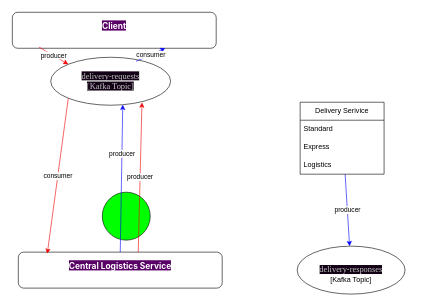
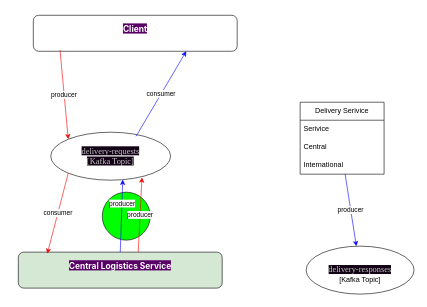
node "Client": moved (114, 30) -> (135, 33)
node "delivery-requests [Kafka Topic]": moved (111, 81) -> (111, 156)
node "Standard": label "Standard" -> "Serivice"
node "Express": label "Express" -> "Central"
node "Logistics": label "Logistics" -> "International"
node "Central Logistics Service": fillcolor #ffffff -> #d5e8d4
node "delivery-responses [Kafka Topic]": moved (351, 270) -> (360, 270)
